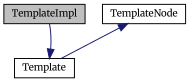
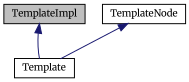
edge "TemplateImpl" -> "Template": reversed
